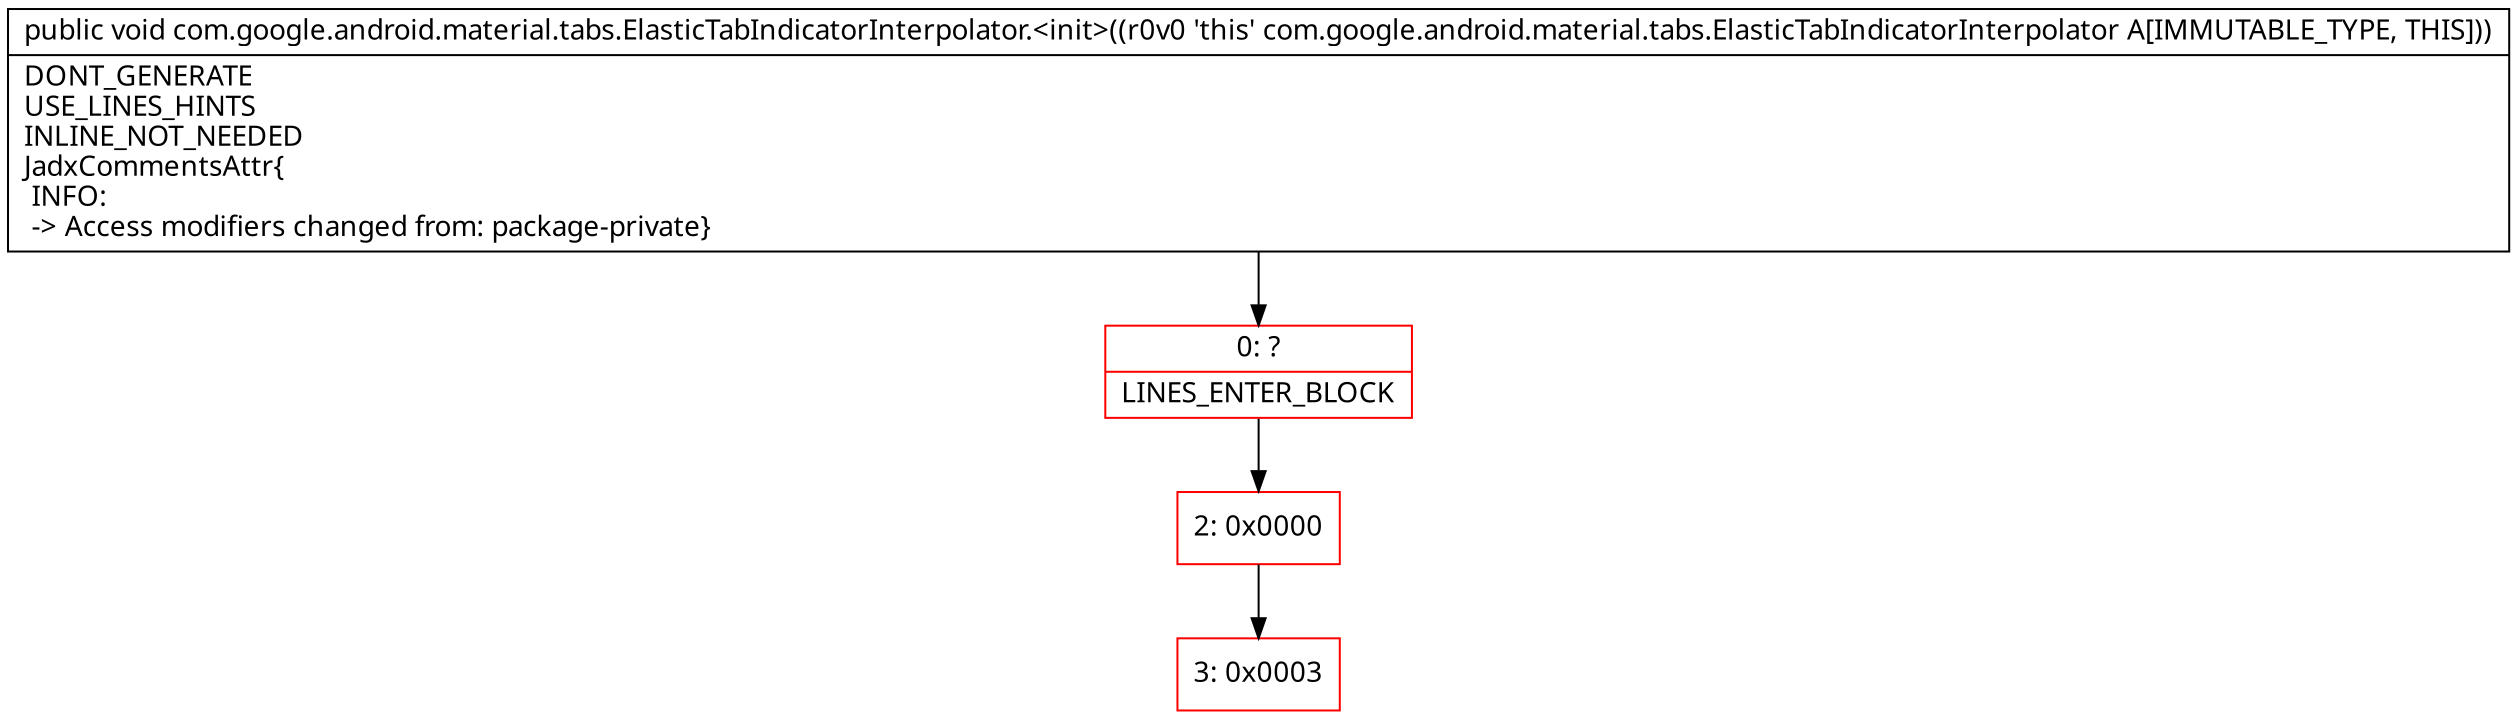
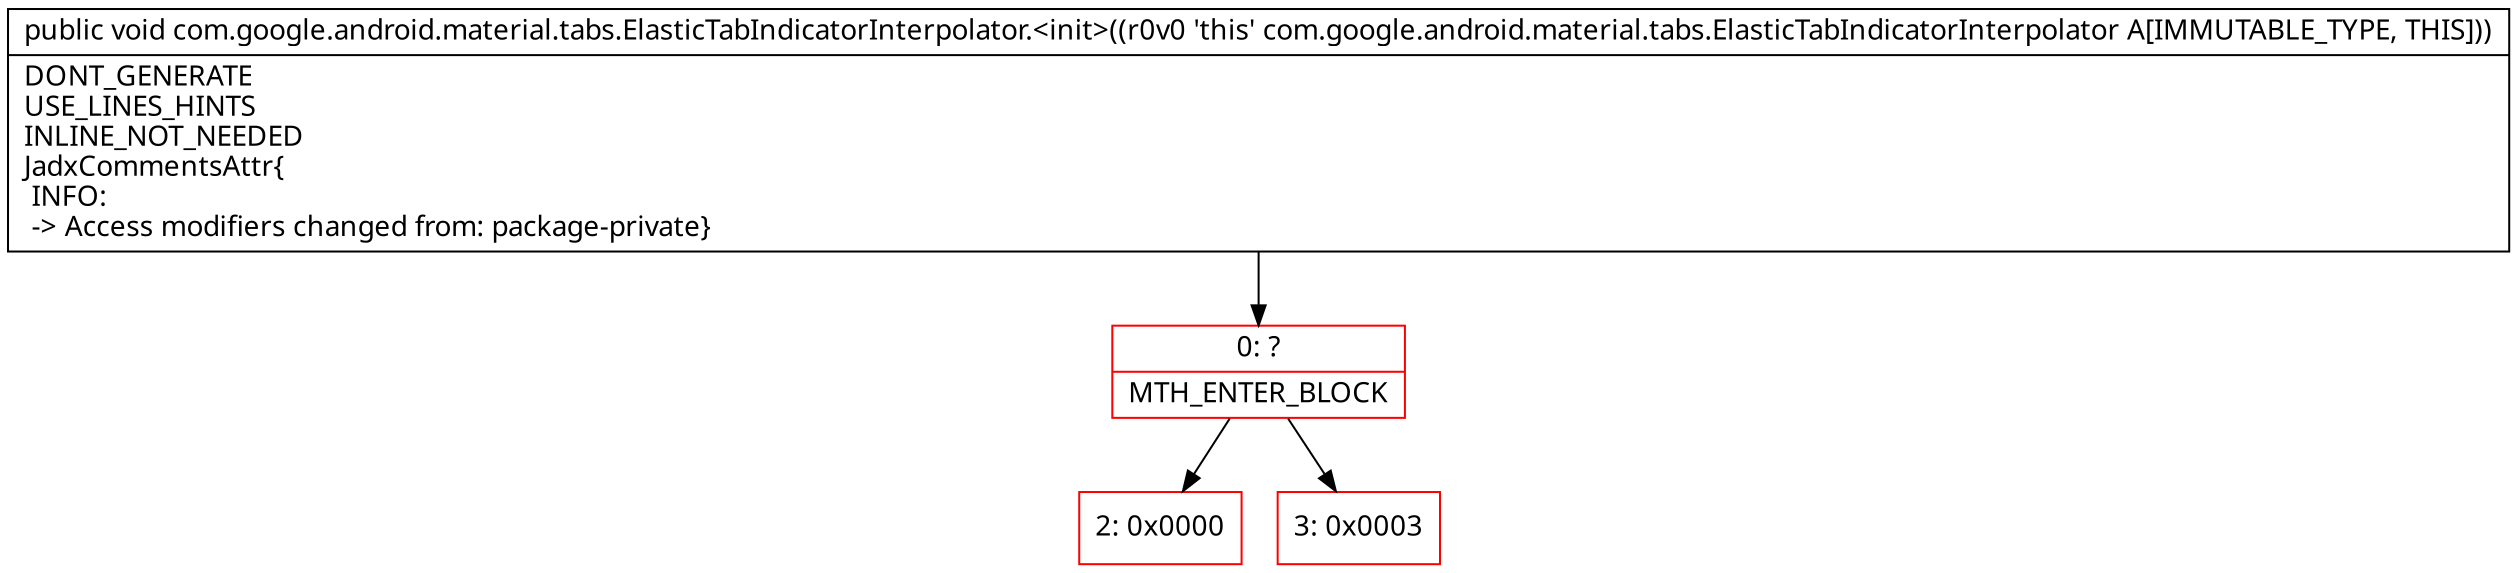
node "0: ?": text "LINES_ENTER_BLOCK" -> "MTH_ENTER_BLOCK"
edge "2: 0x0000" -> "3: 0x0003": now "0: ?" -> "3: 0x0003"
